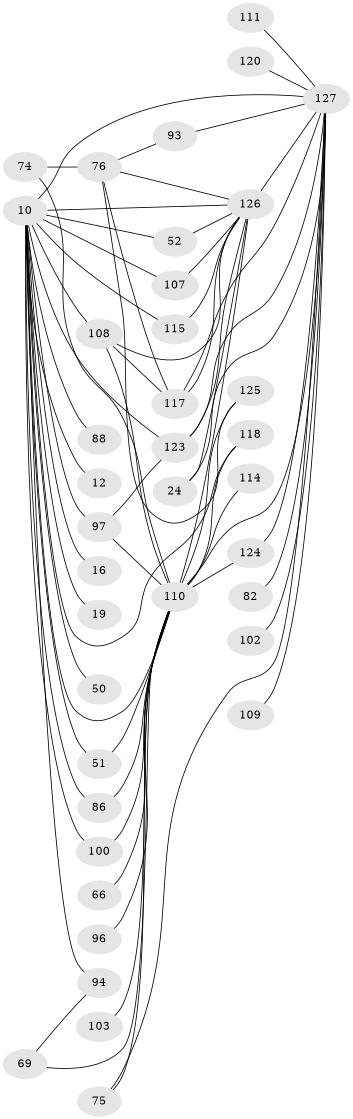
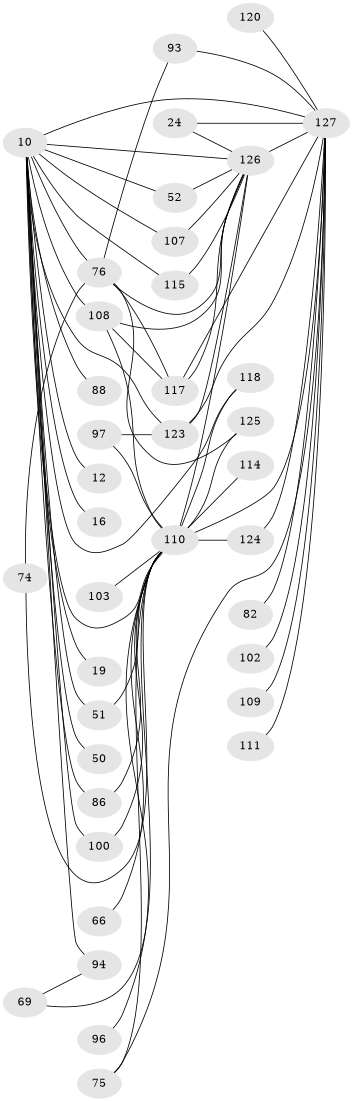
edge "10" -- "97": now "10" -- "76"
